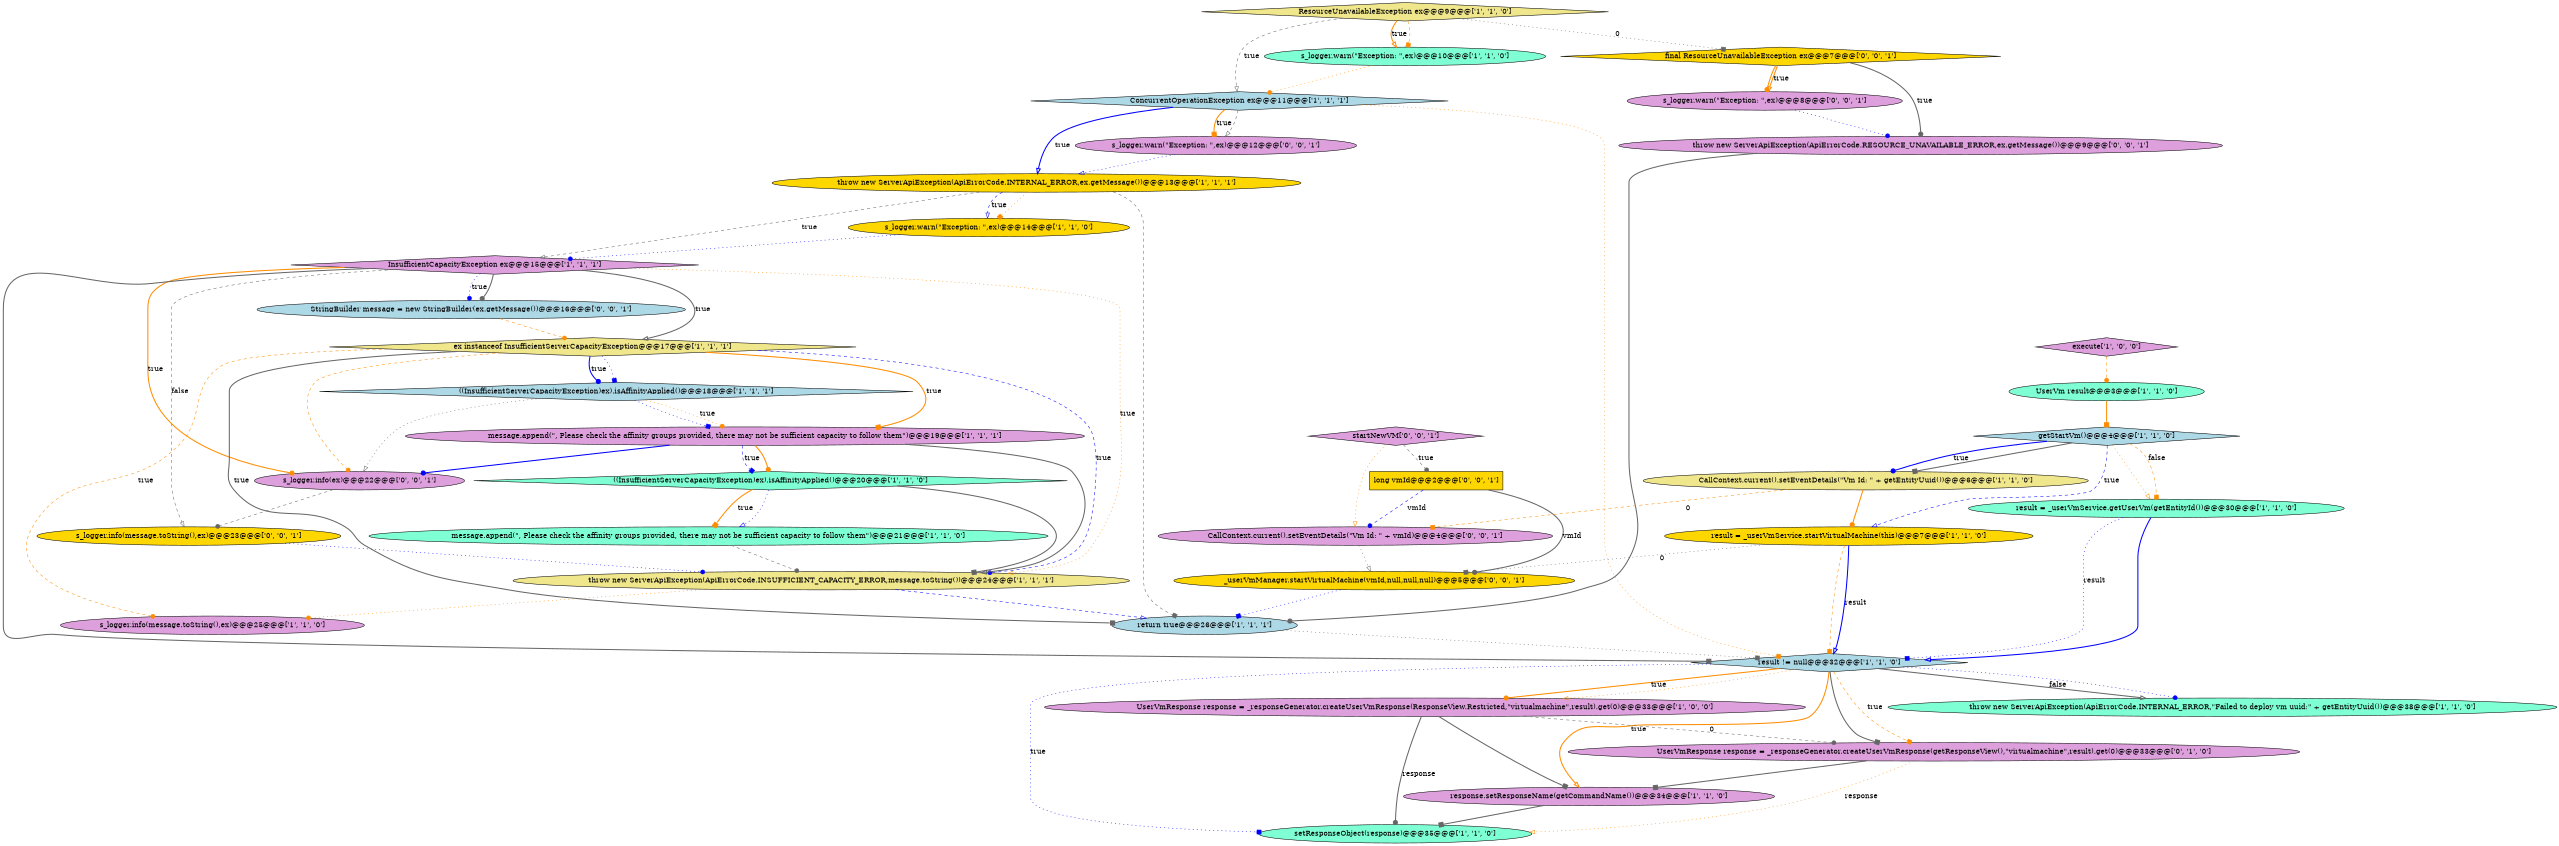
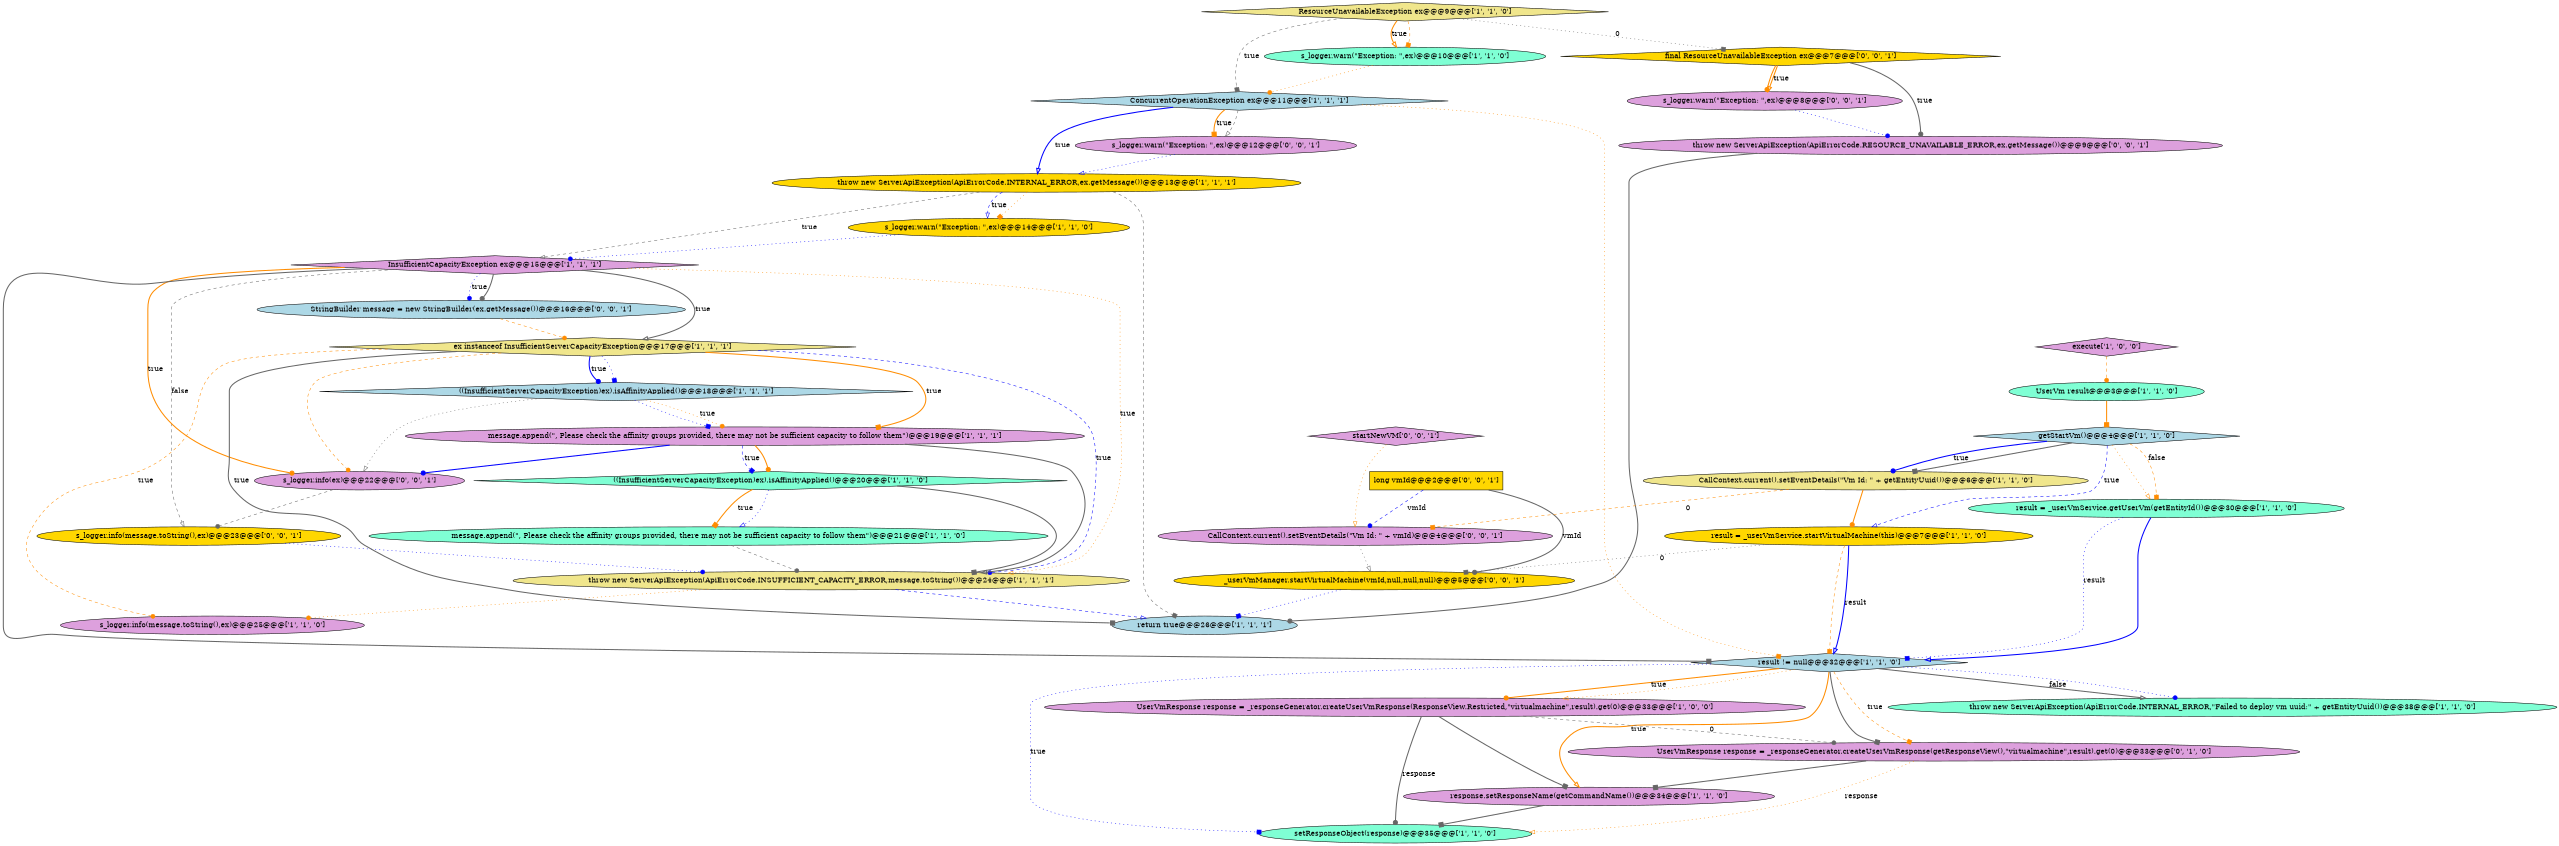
edge "ResourceUnavailableException ex@@@9@@@['1', '1', '0']" -> "ConcurrentOperationException ex@@@11@@@['1', '1', '1']": arrowhead onormal -> box
edge "startNewVM['0', '0', '1']" -> "long vmId@@@2@@@['0', '0', '1']": removed, label "true"
edge "return true@@@26@@@['1', '1', '1']" -> "result != null@@@32@@@['1', '1', '0']": removed
